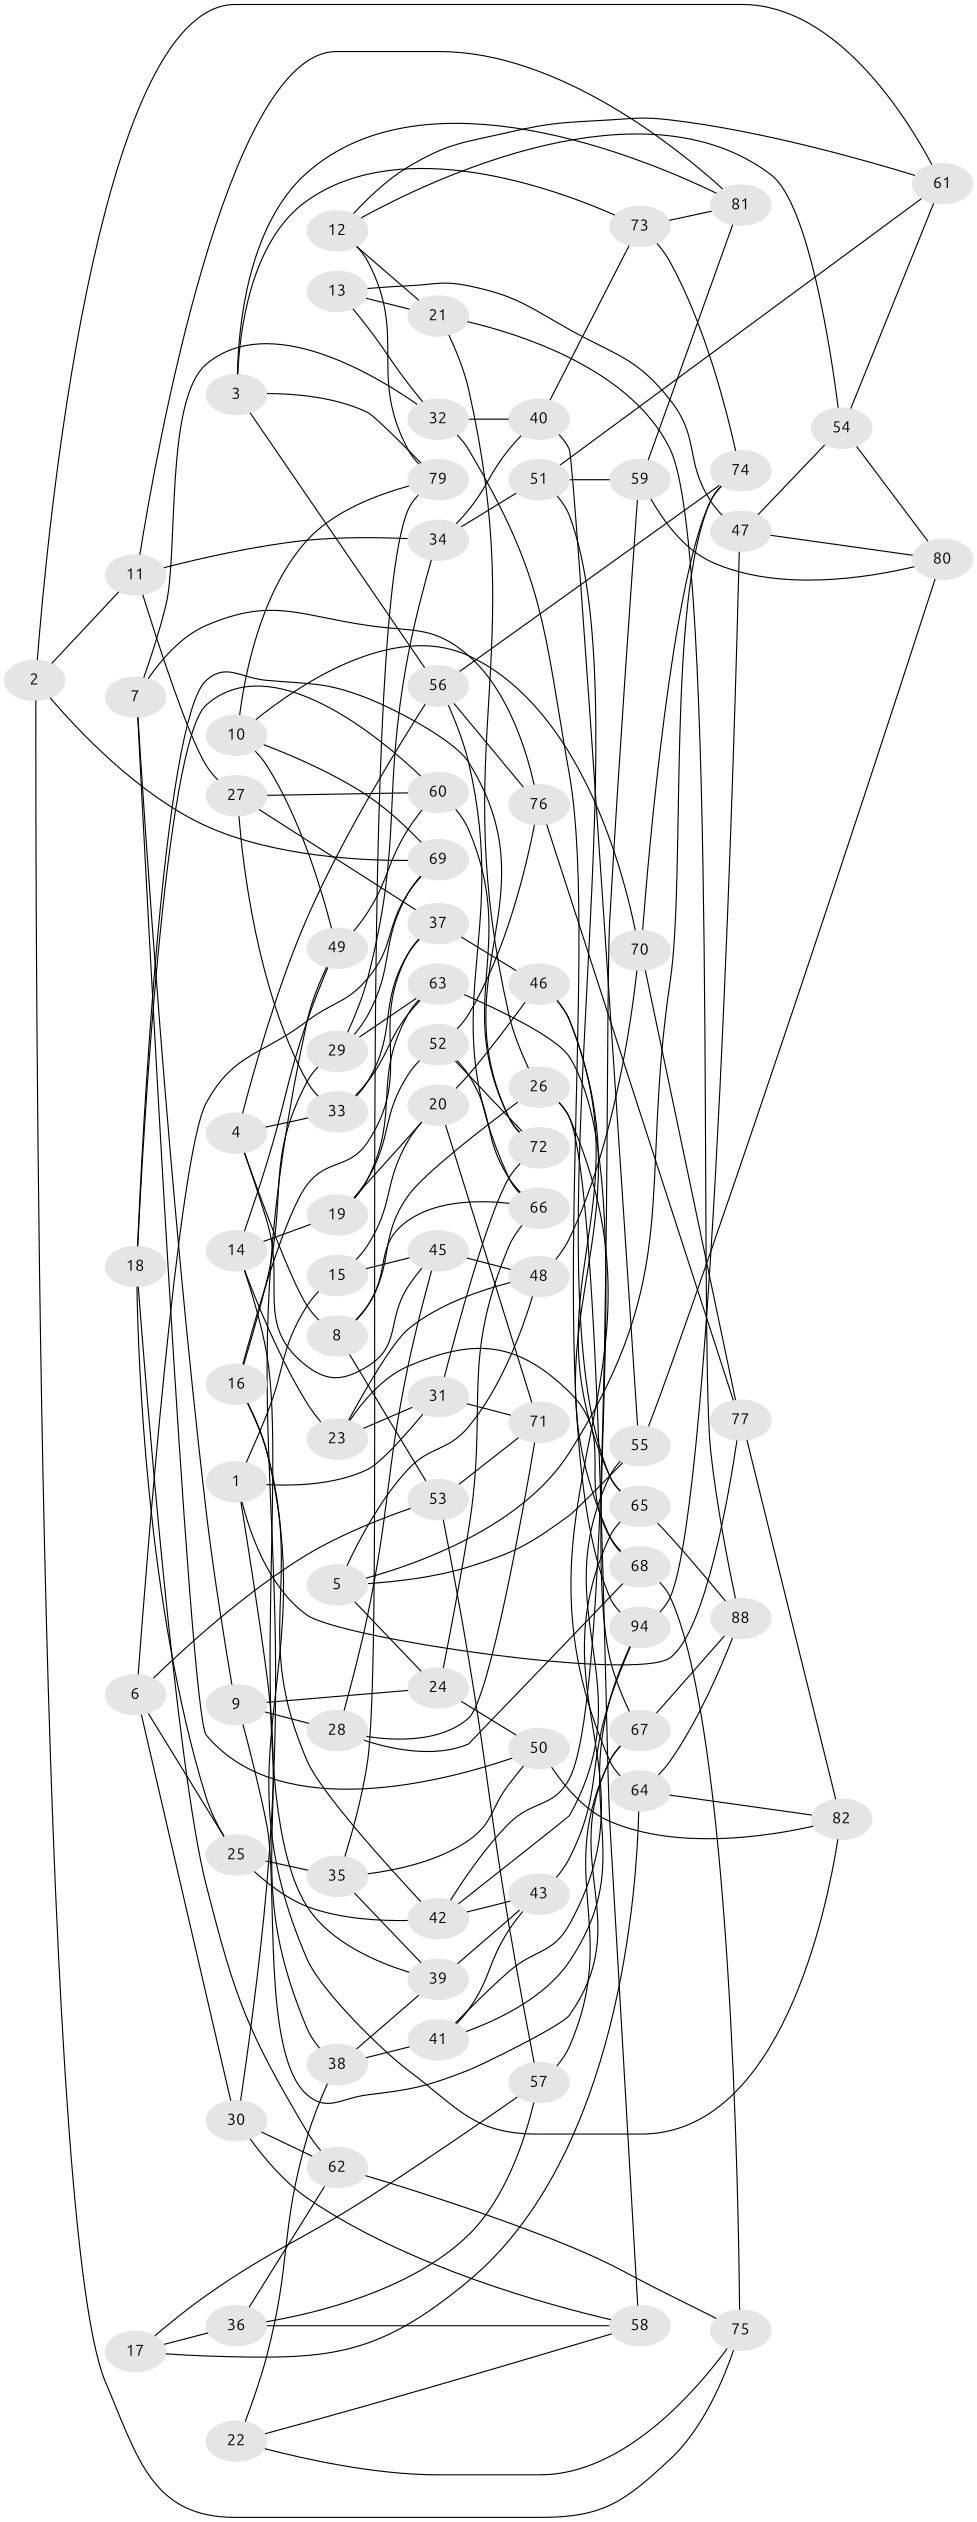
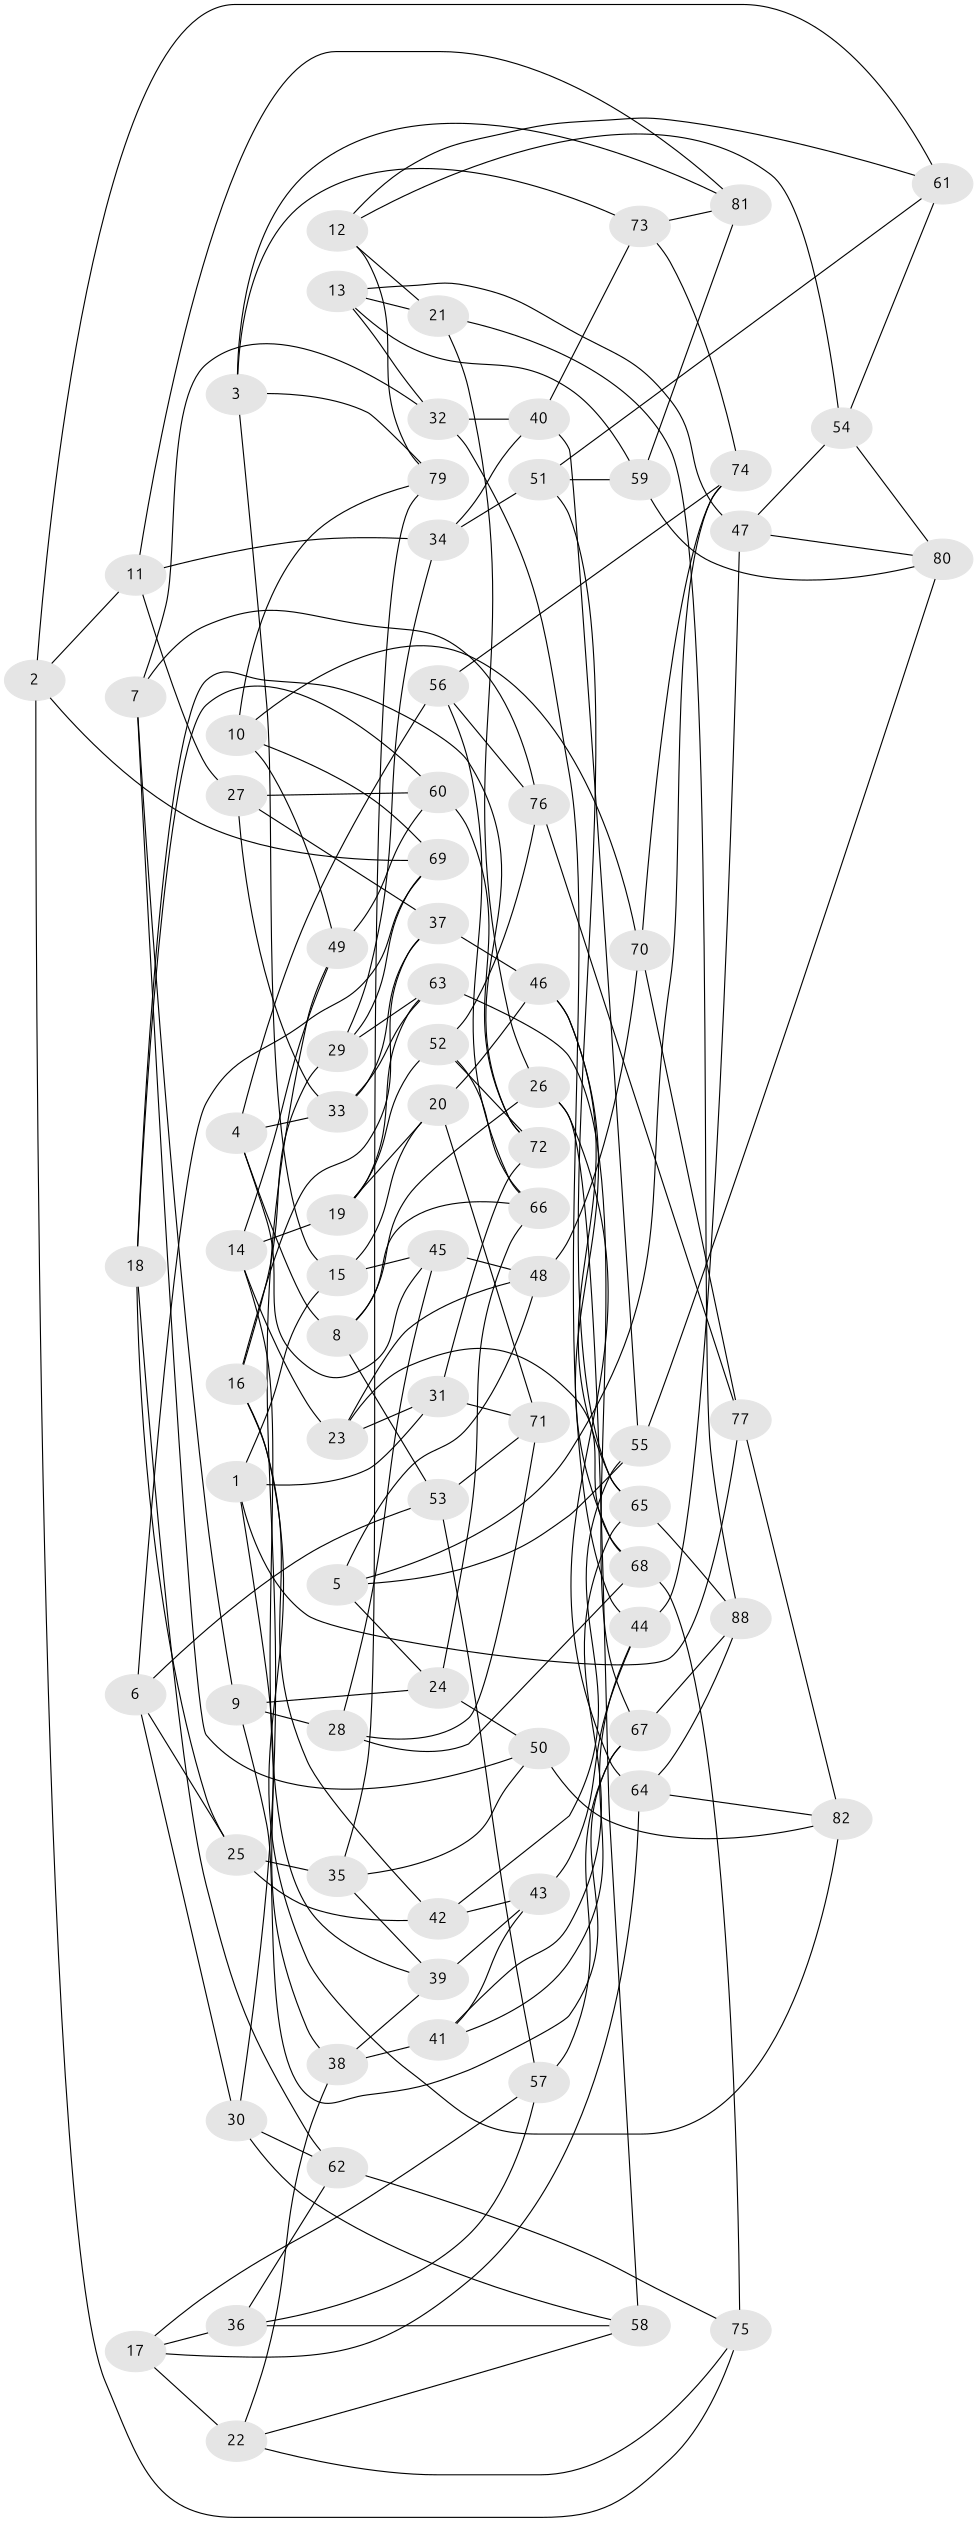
edge "3" -- "56": now "3" -- "15"
edge "59" -- "42": now "59" -- "13"
node "94": label "94" -> "44"
edge "17" -- "22": added
